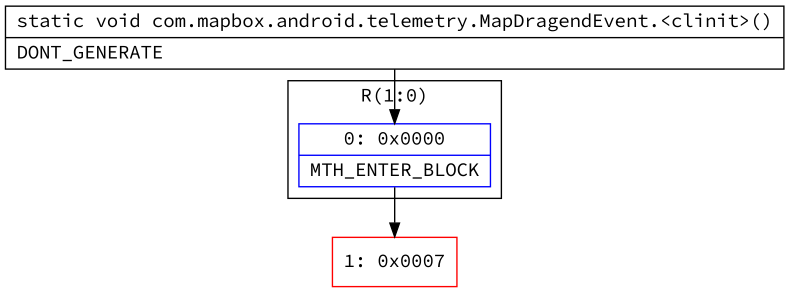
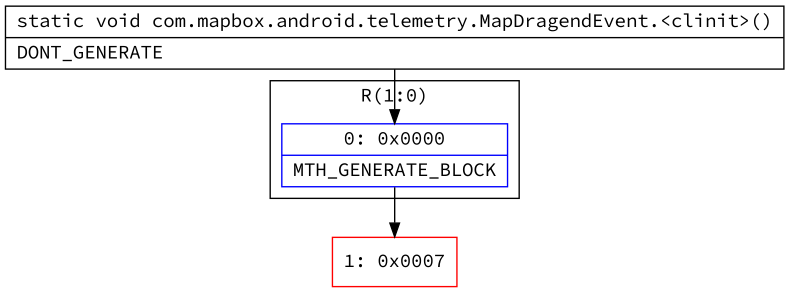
node "0: 0x0000": text "MTH_ENTER_BLOCK" -> "MTH_GENERATE_BLOCK"
